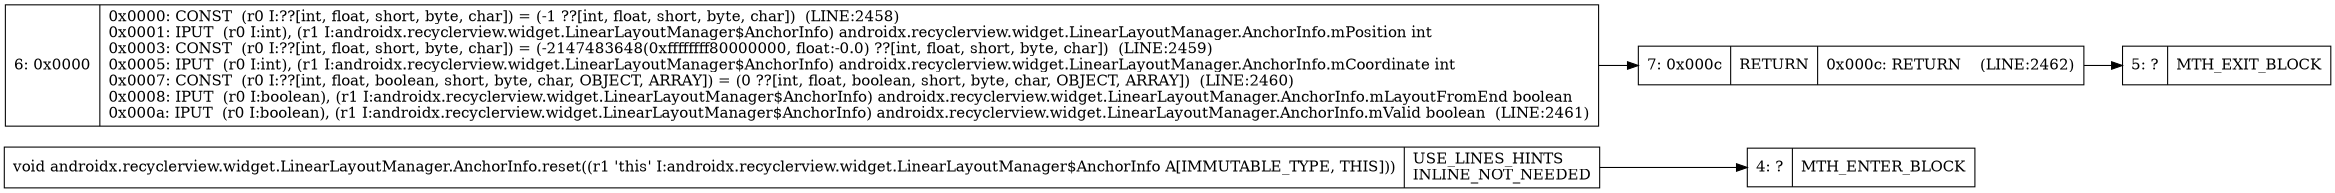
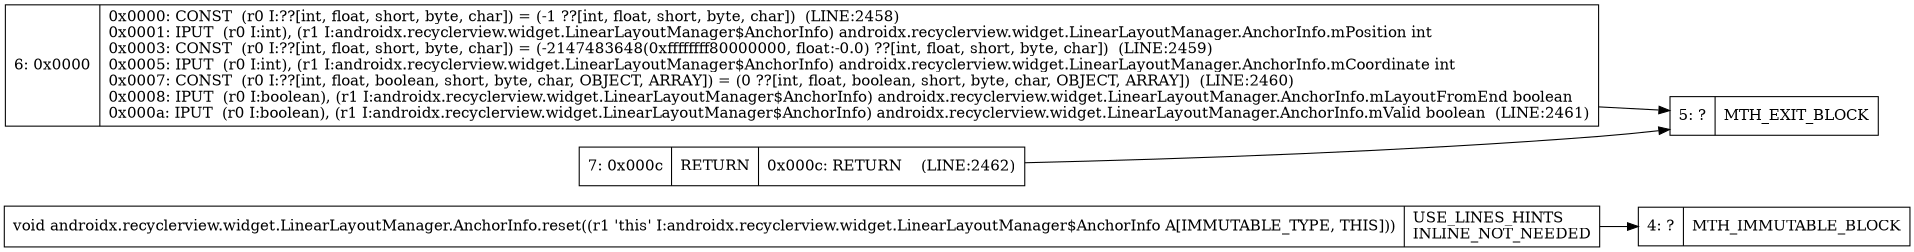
edge "6: 0x0000" -> "7: 0x000c": now "6: 0x0000" -> "5: ?"
node "4: ?": text "MTH_ENTER_BLOCK" -> "MTH_IMMUTABLE_BLOCK"
